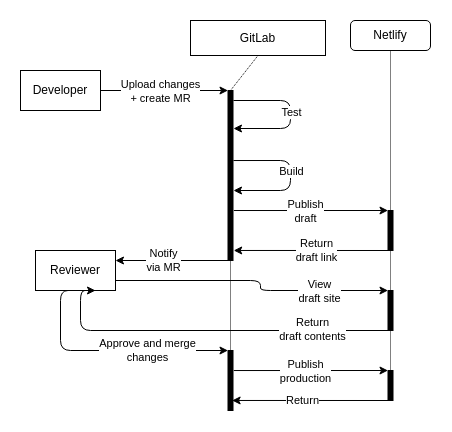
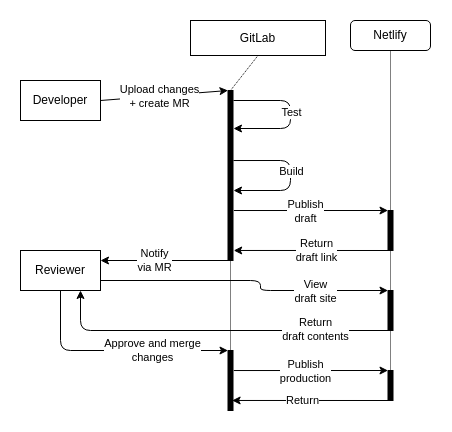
node "Developer": moved (61, 91) -> (61, 101)
node "Reviewer": moved (76, 271) -> (61, 271)
